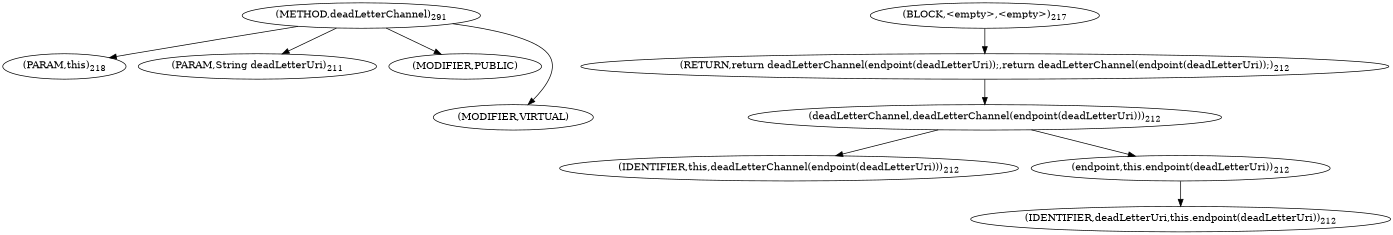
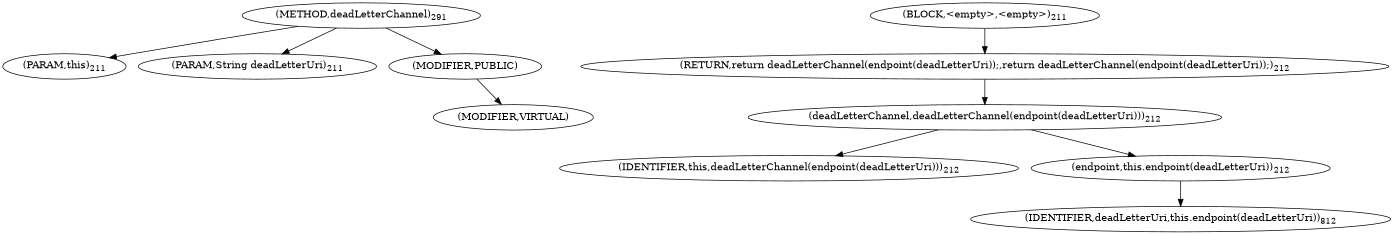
node "(BLOCK,<empty>,<empty>)": text "217" -> "211"
edge "(METHOD,deadLetterChannel)" -> "(MODIFIER,VIRTUAL)": now "(MODIFIER,PUBLIC)" -> "(MODIFIER,VIRTUAL)"
node "(PARAM,this)": text "218" -> "211"
node "(IDENTIFIER,deadLetterUri,this.endpoint(deadLetterUri))": text "212" -> "812"
